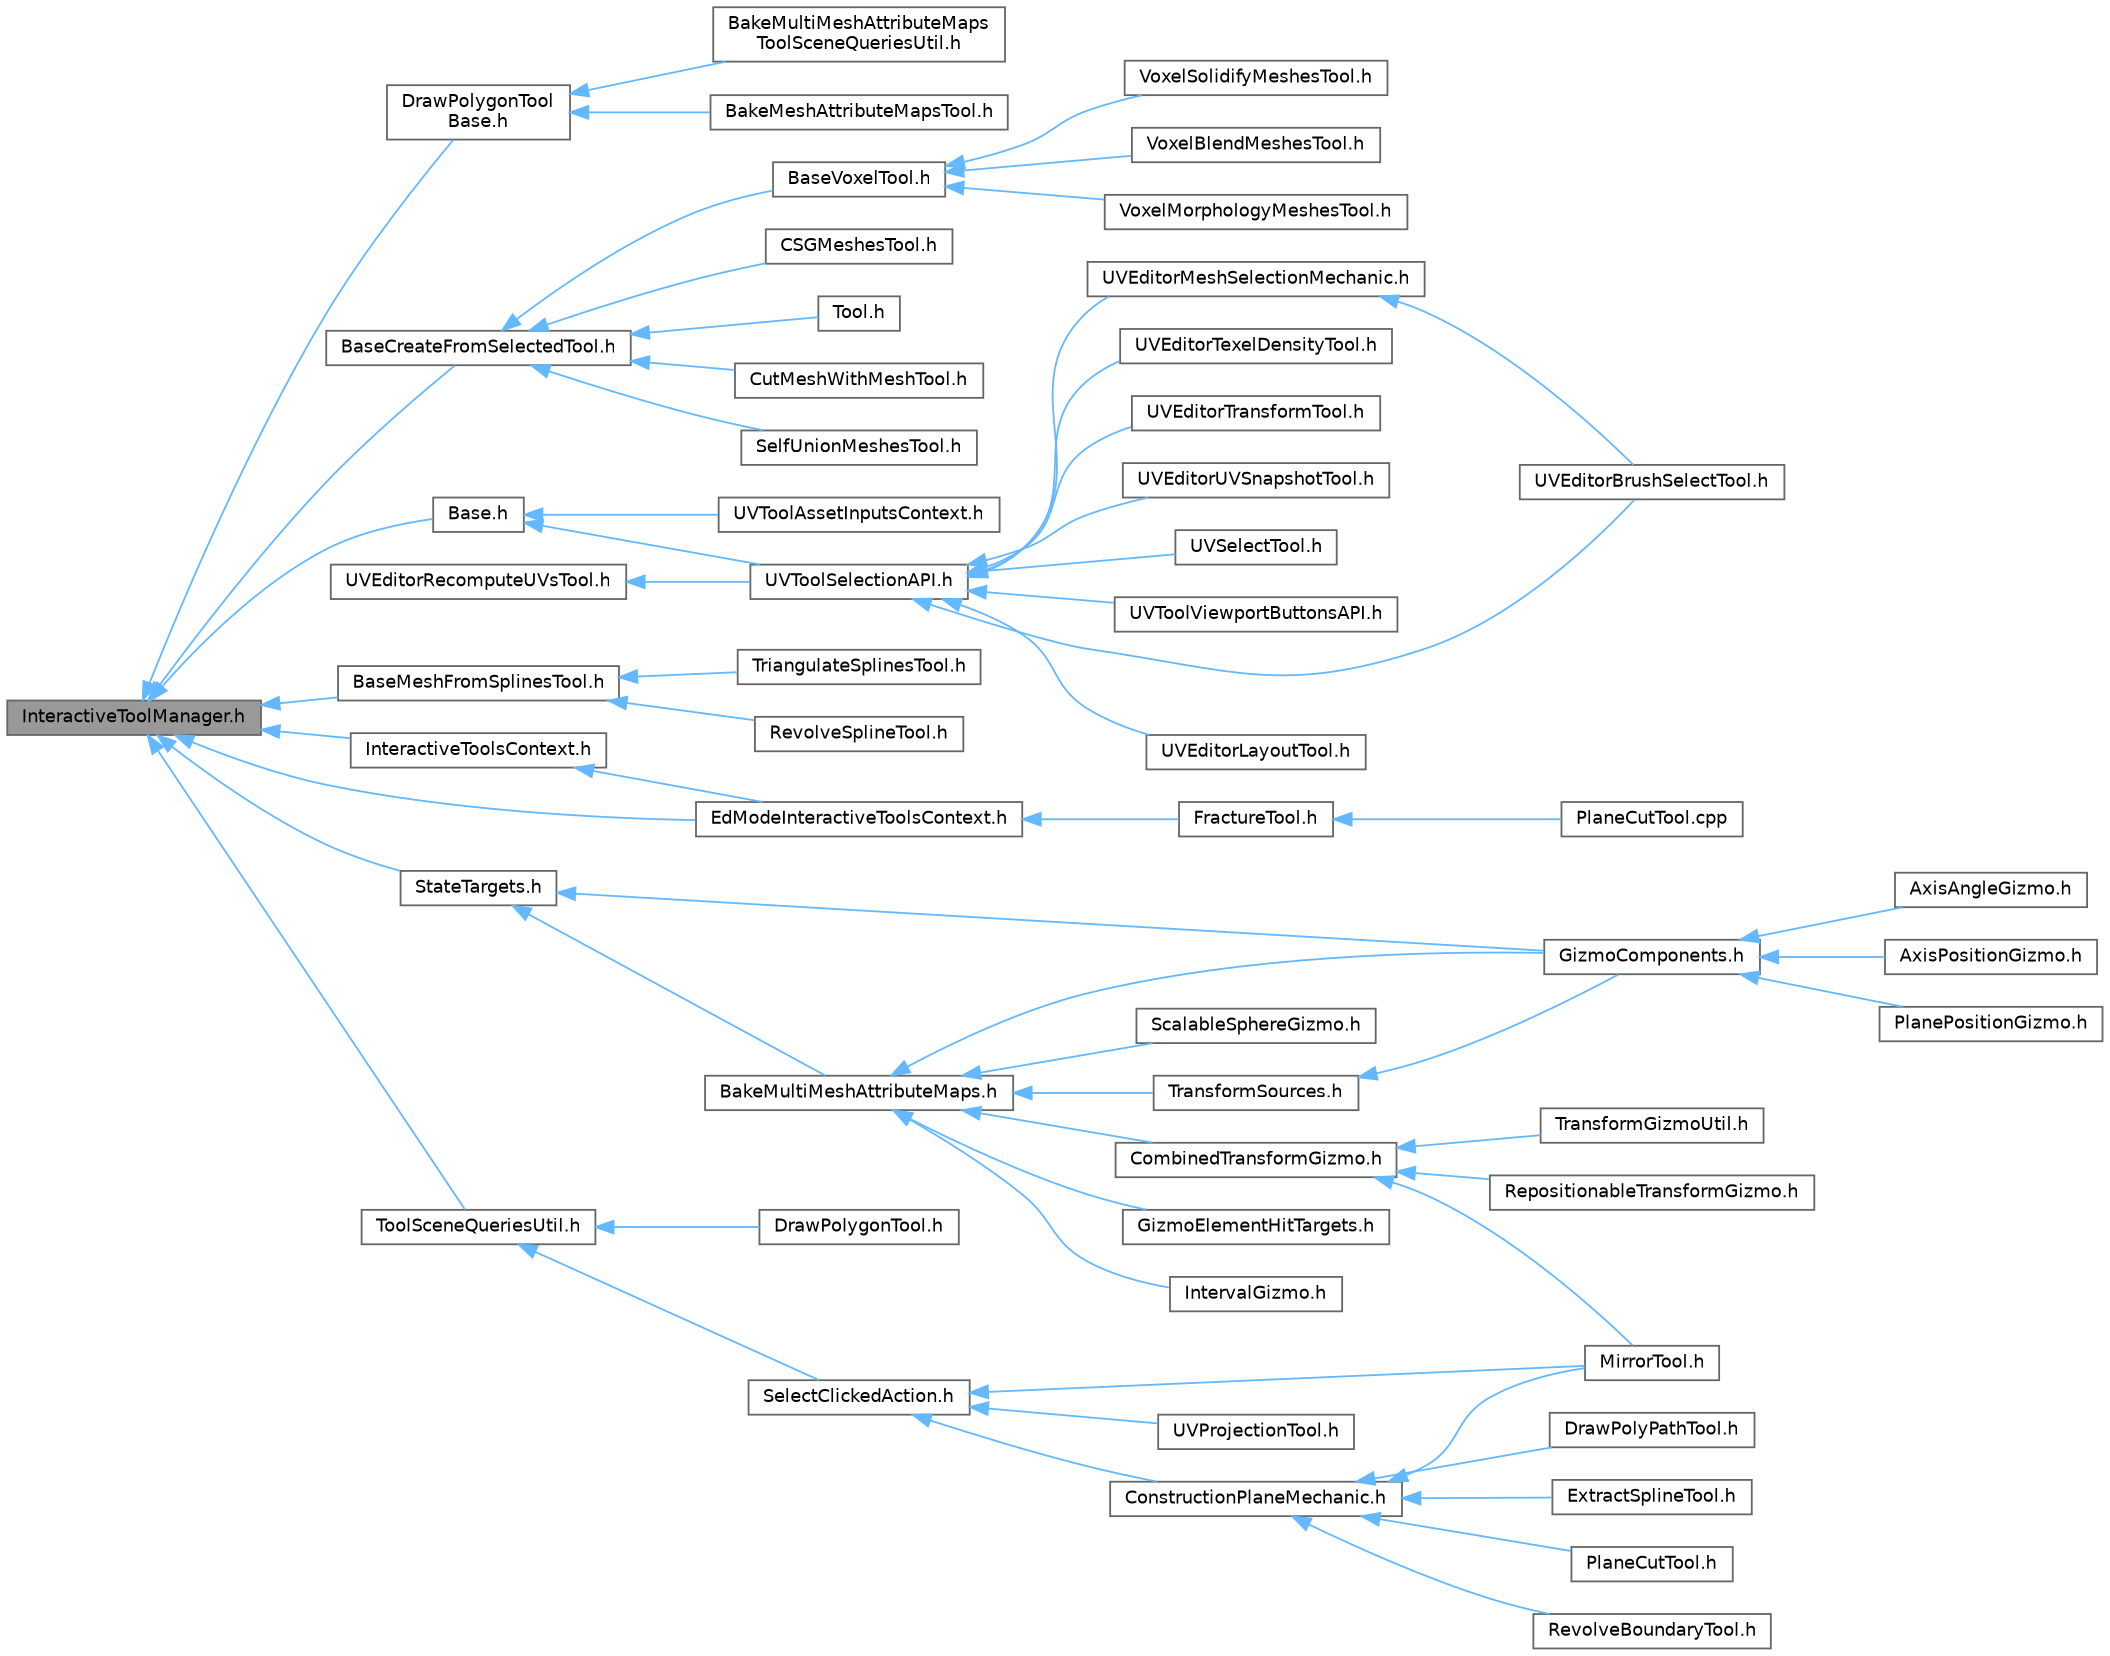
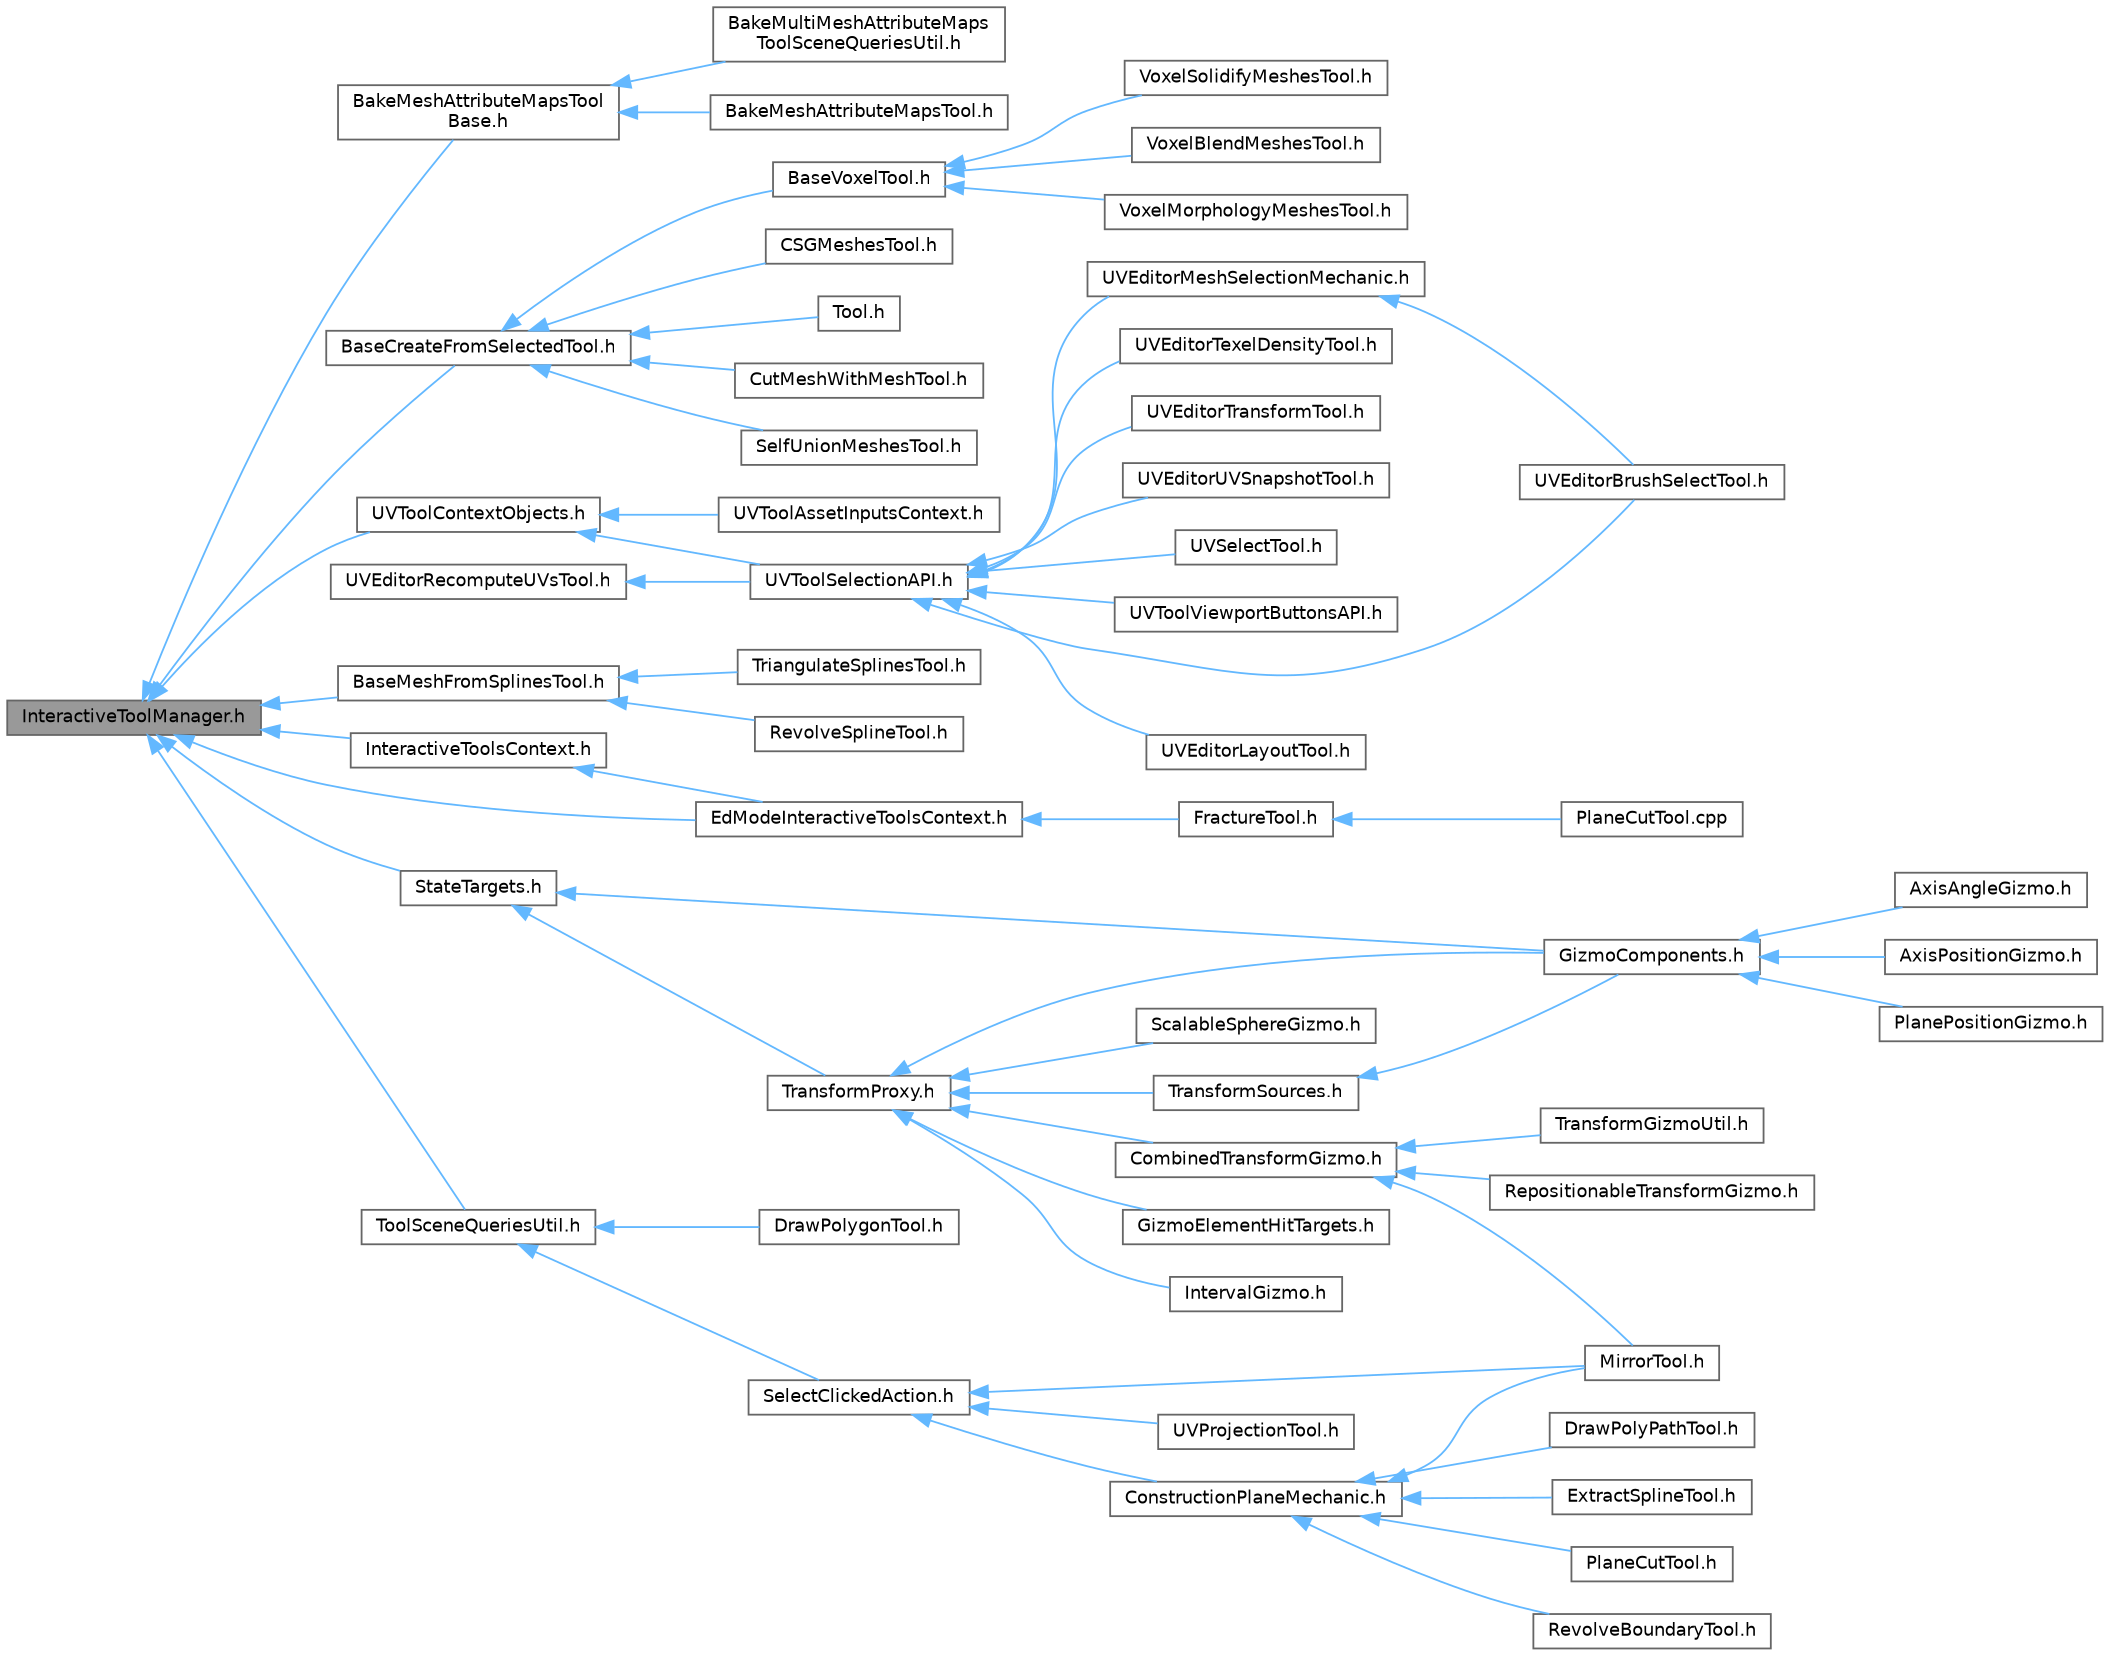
node "DrawPolygonTool Base.h": label "DrawPolygonTool Base.h" -> "BakeMeshAttributeMapsTool Base.h"
node "Base.h": label "Base.h" -> "UVToolContextObjects.h"
node "BakeMultiMeshAttributeMaps.h": label "BakeMultiMeshAttributeMaps.h" -> "TransformProxy.h"
